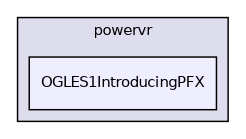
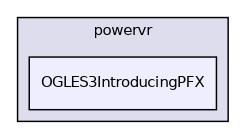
node "OGLES1IntroducingPFX": label "OGLES1IntroducingPFX" -> "OGLES3IntroducingPFX"
